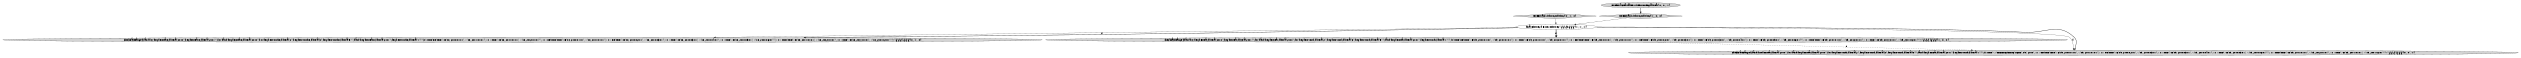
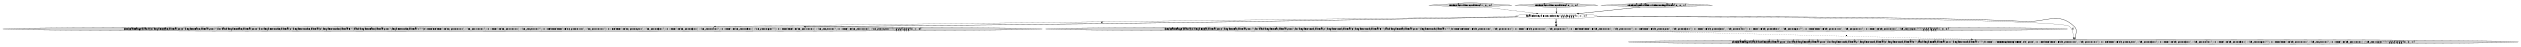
node "testExtractPartialRewriteForNotEqualsYear['0', '0', '1']": shape ellipse -> diamond
edge "testExtractPartialRewriteForNotEqualsYear['0', '0', '1']" -> "testExtractWithOrCondition2['1', '0', '0']": now "testExtractPartialRewriteForNotEqualsYear['0', '0', '1']" -> "final Fixture2 f = new Fixture2()@@@3@@@['1', '1', '1']"
edge "testExtractWithOrCondition2['0', '1', '0']" -> "final Fixture2 f = new Fixture2()@@@3@@@['1', '1', '1']": style solid -> bold
